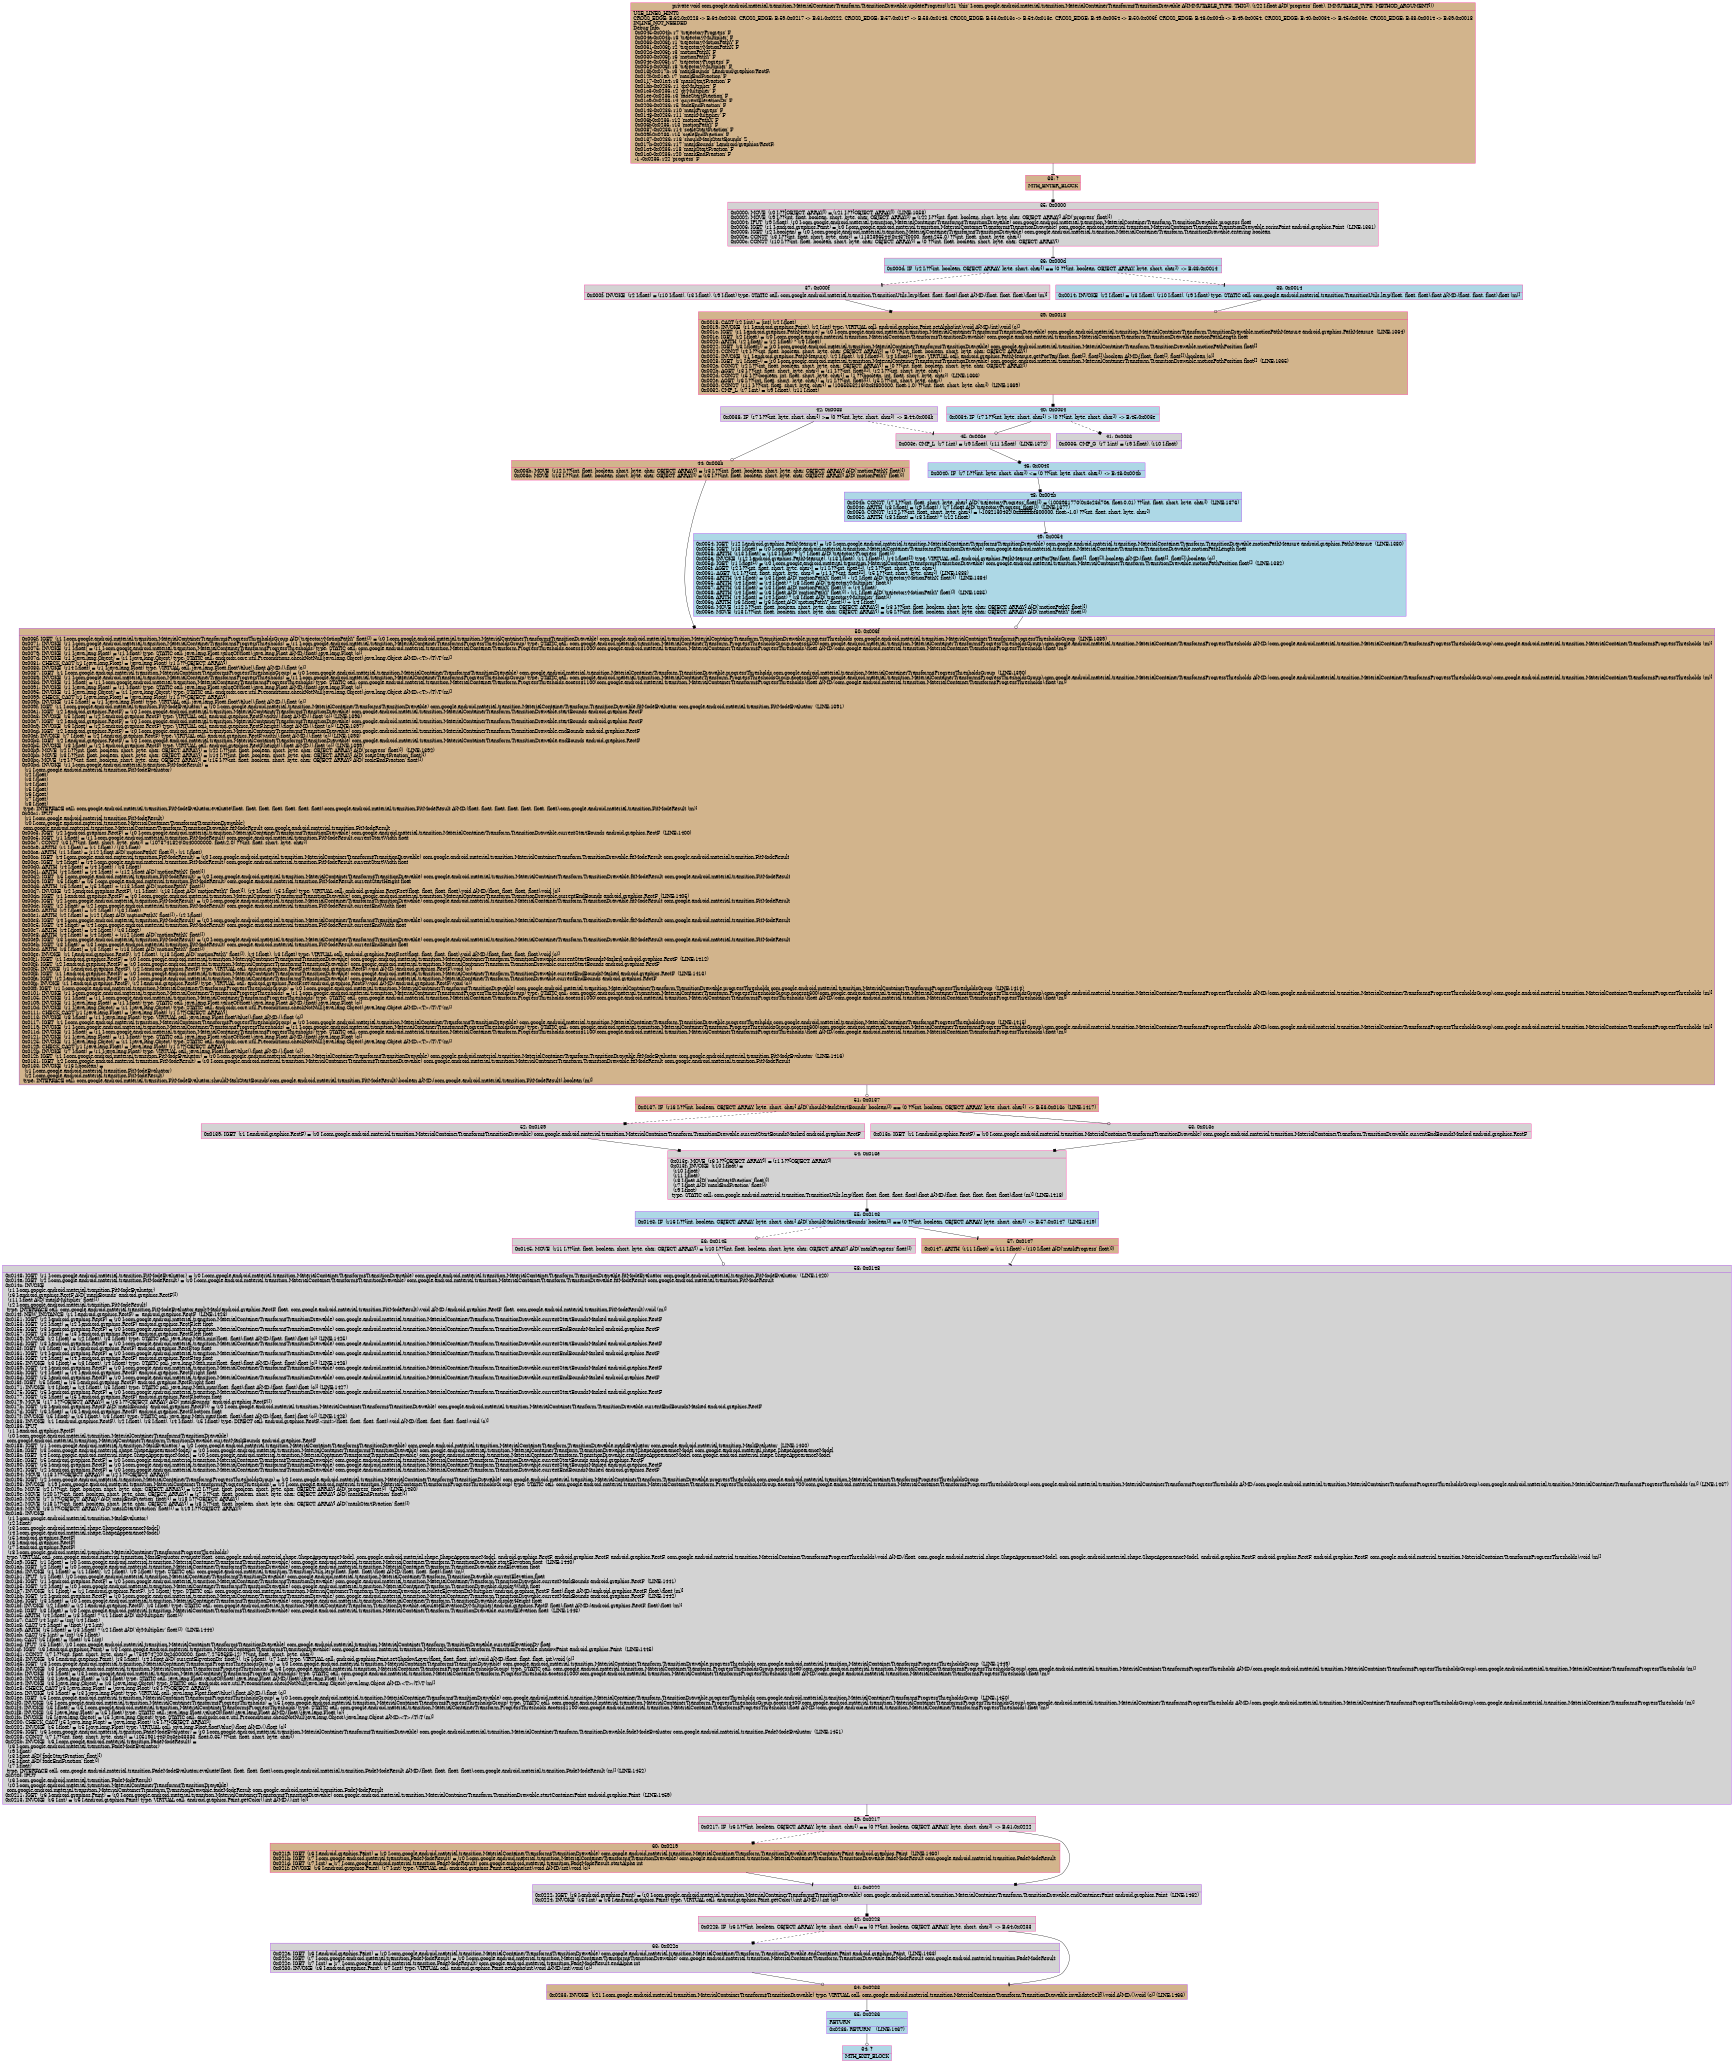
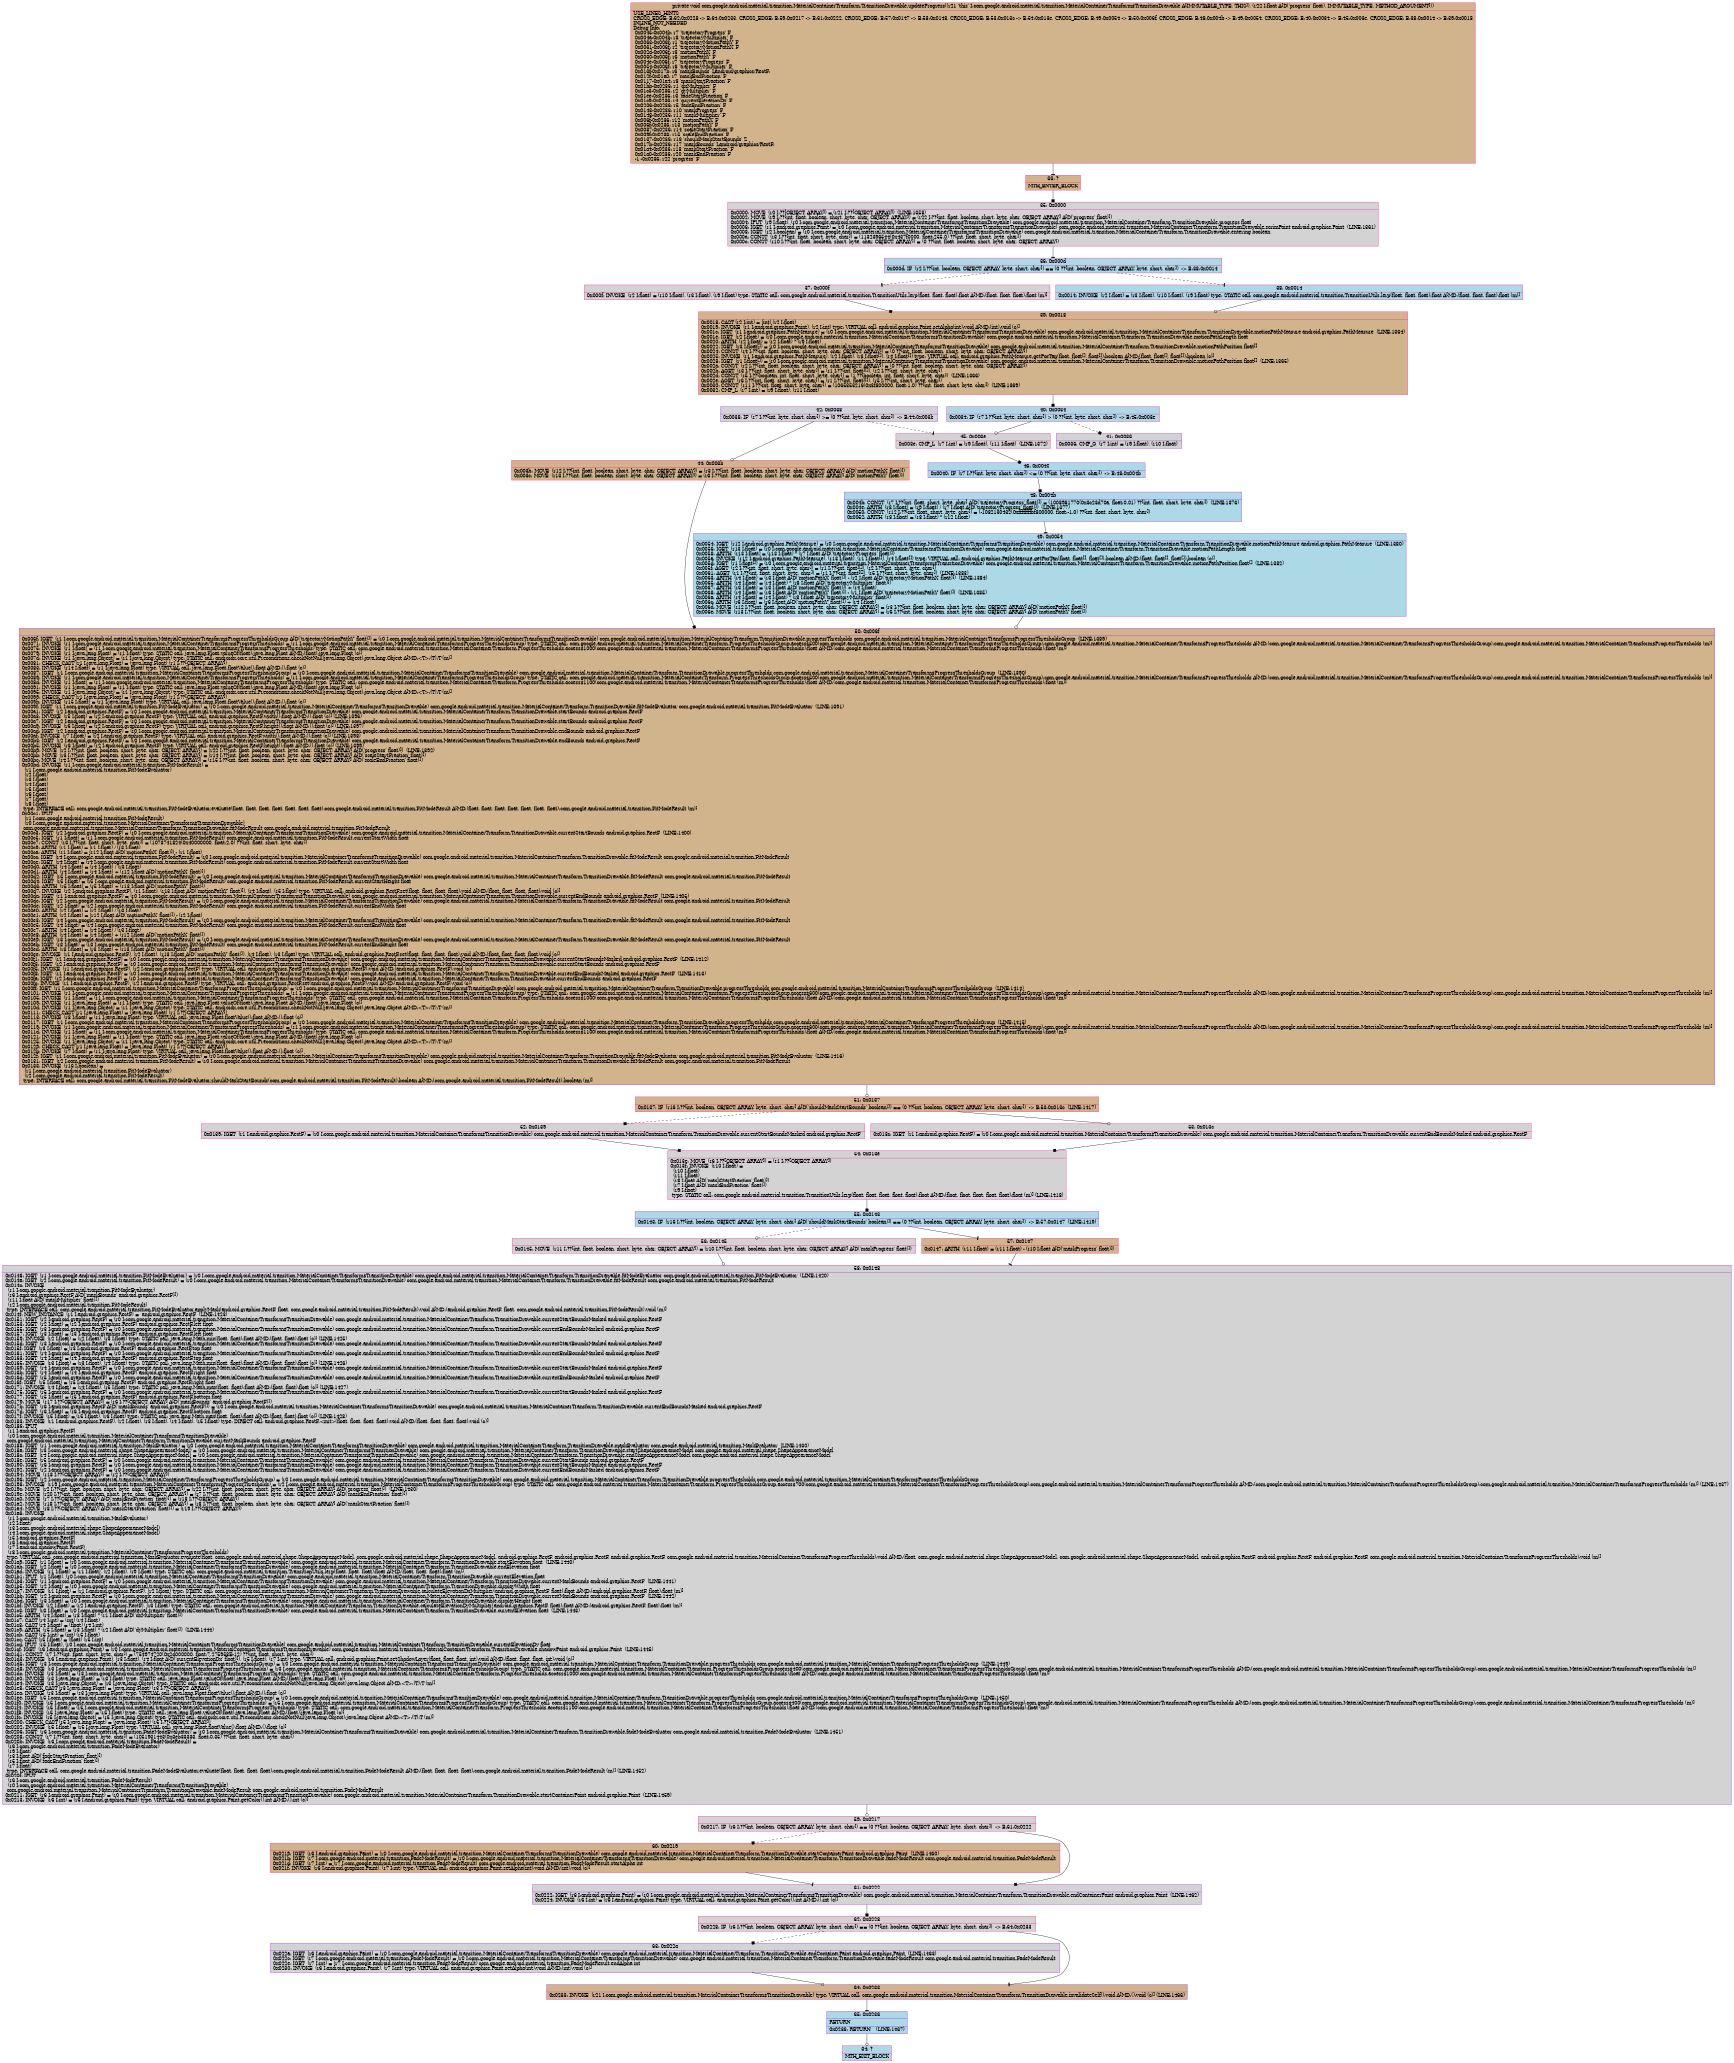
node "58: 0x0148": text "(r7 I:android.graphics.RectF)" -> "(r7 I:android.shadowPaint.RectF)"
edge "58: 0x0148" -> "59: 0x0217": arrowhead tee -> odot
